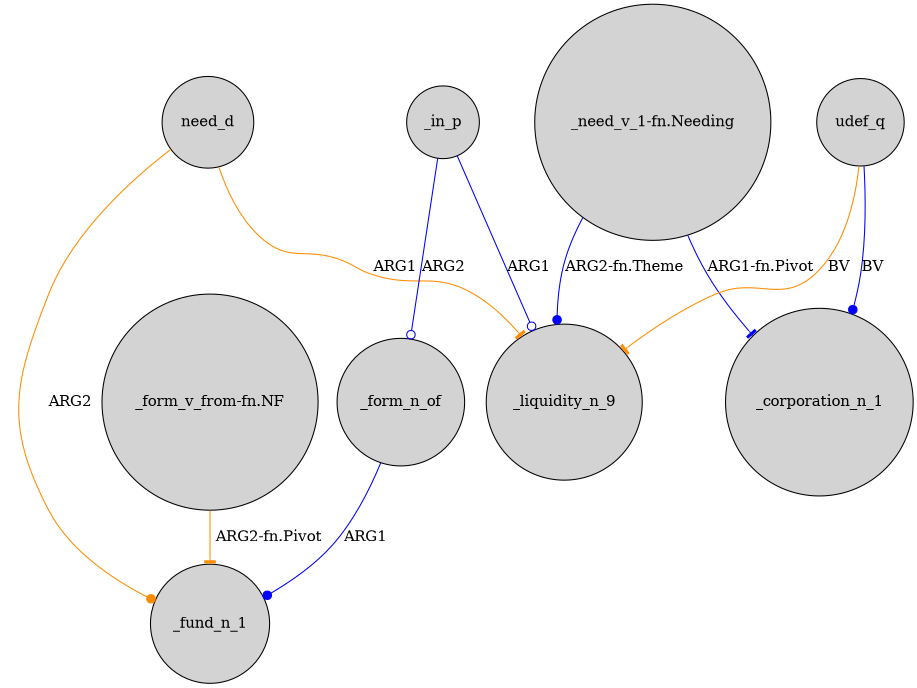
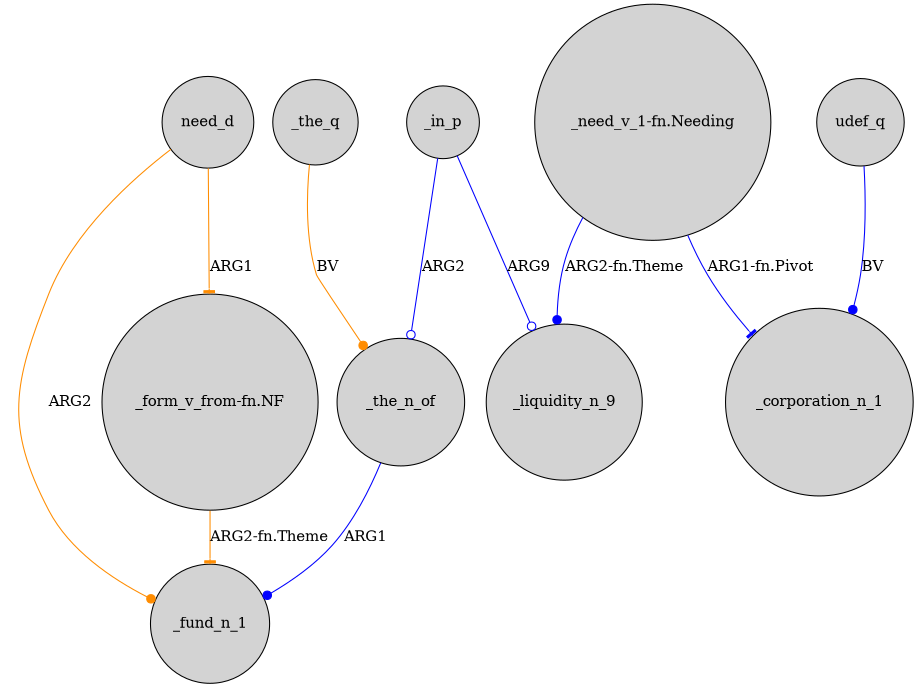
node "_the_q": added
edge "need_d" -> "_liquidity_n_9": now "need_d" -> "_form_v_from-fn.NF"
edge "_in_p" -> "_liquidity_n_9": label "ARG1" -> "ARG9"
edge "udef_q" -> "_liquidity_n_9": removed, label "BV"
node "_form_n_of": label "_form_n_of" -> "_the_n_of"
edge "_form_v_from-fn.NF" -> "_fund_n_1": label "ARG2-fn.Pivot" -> "ARG2-fn.Theme"
